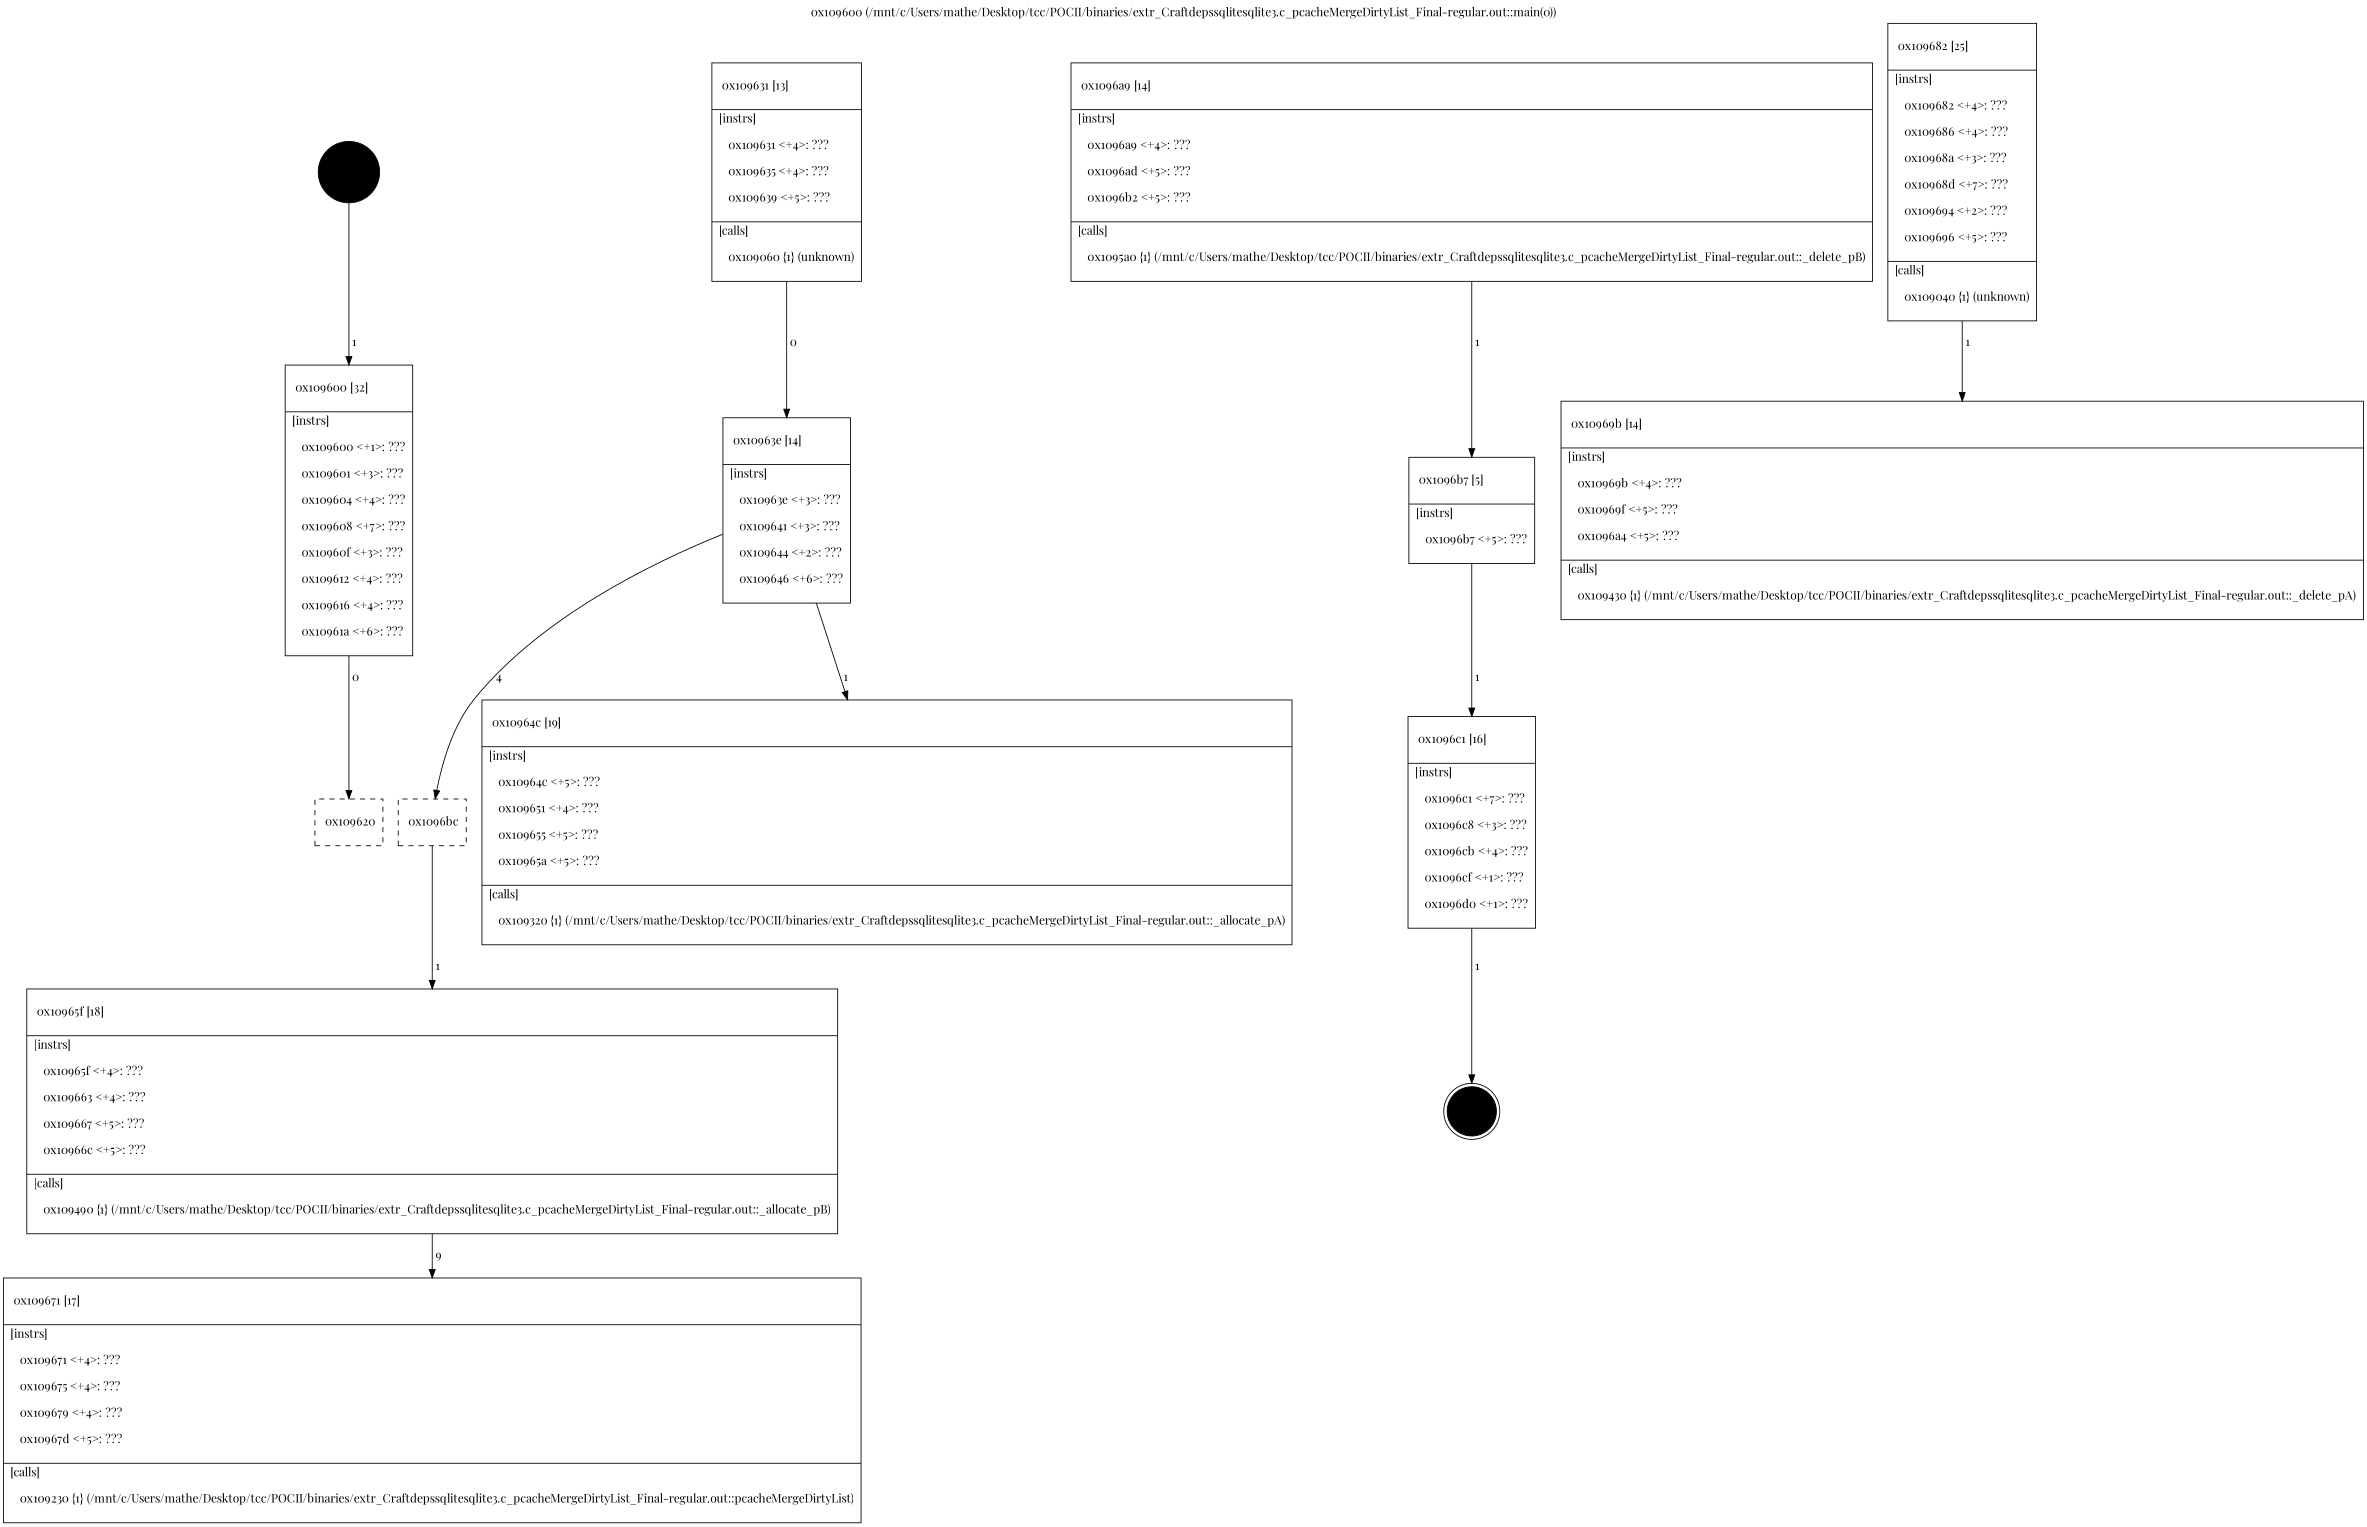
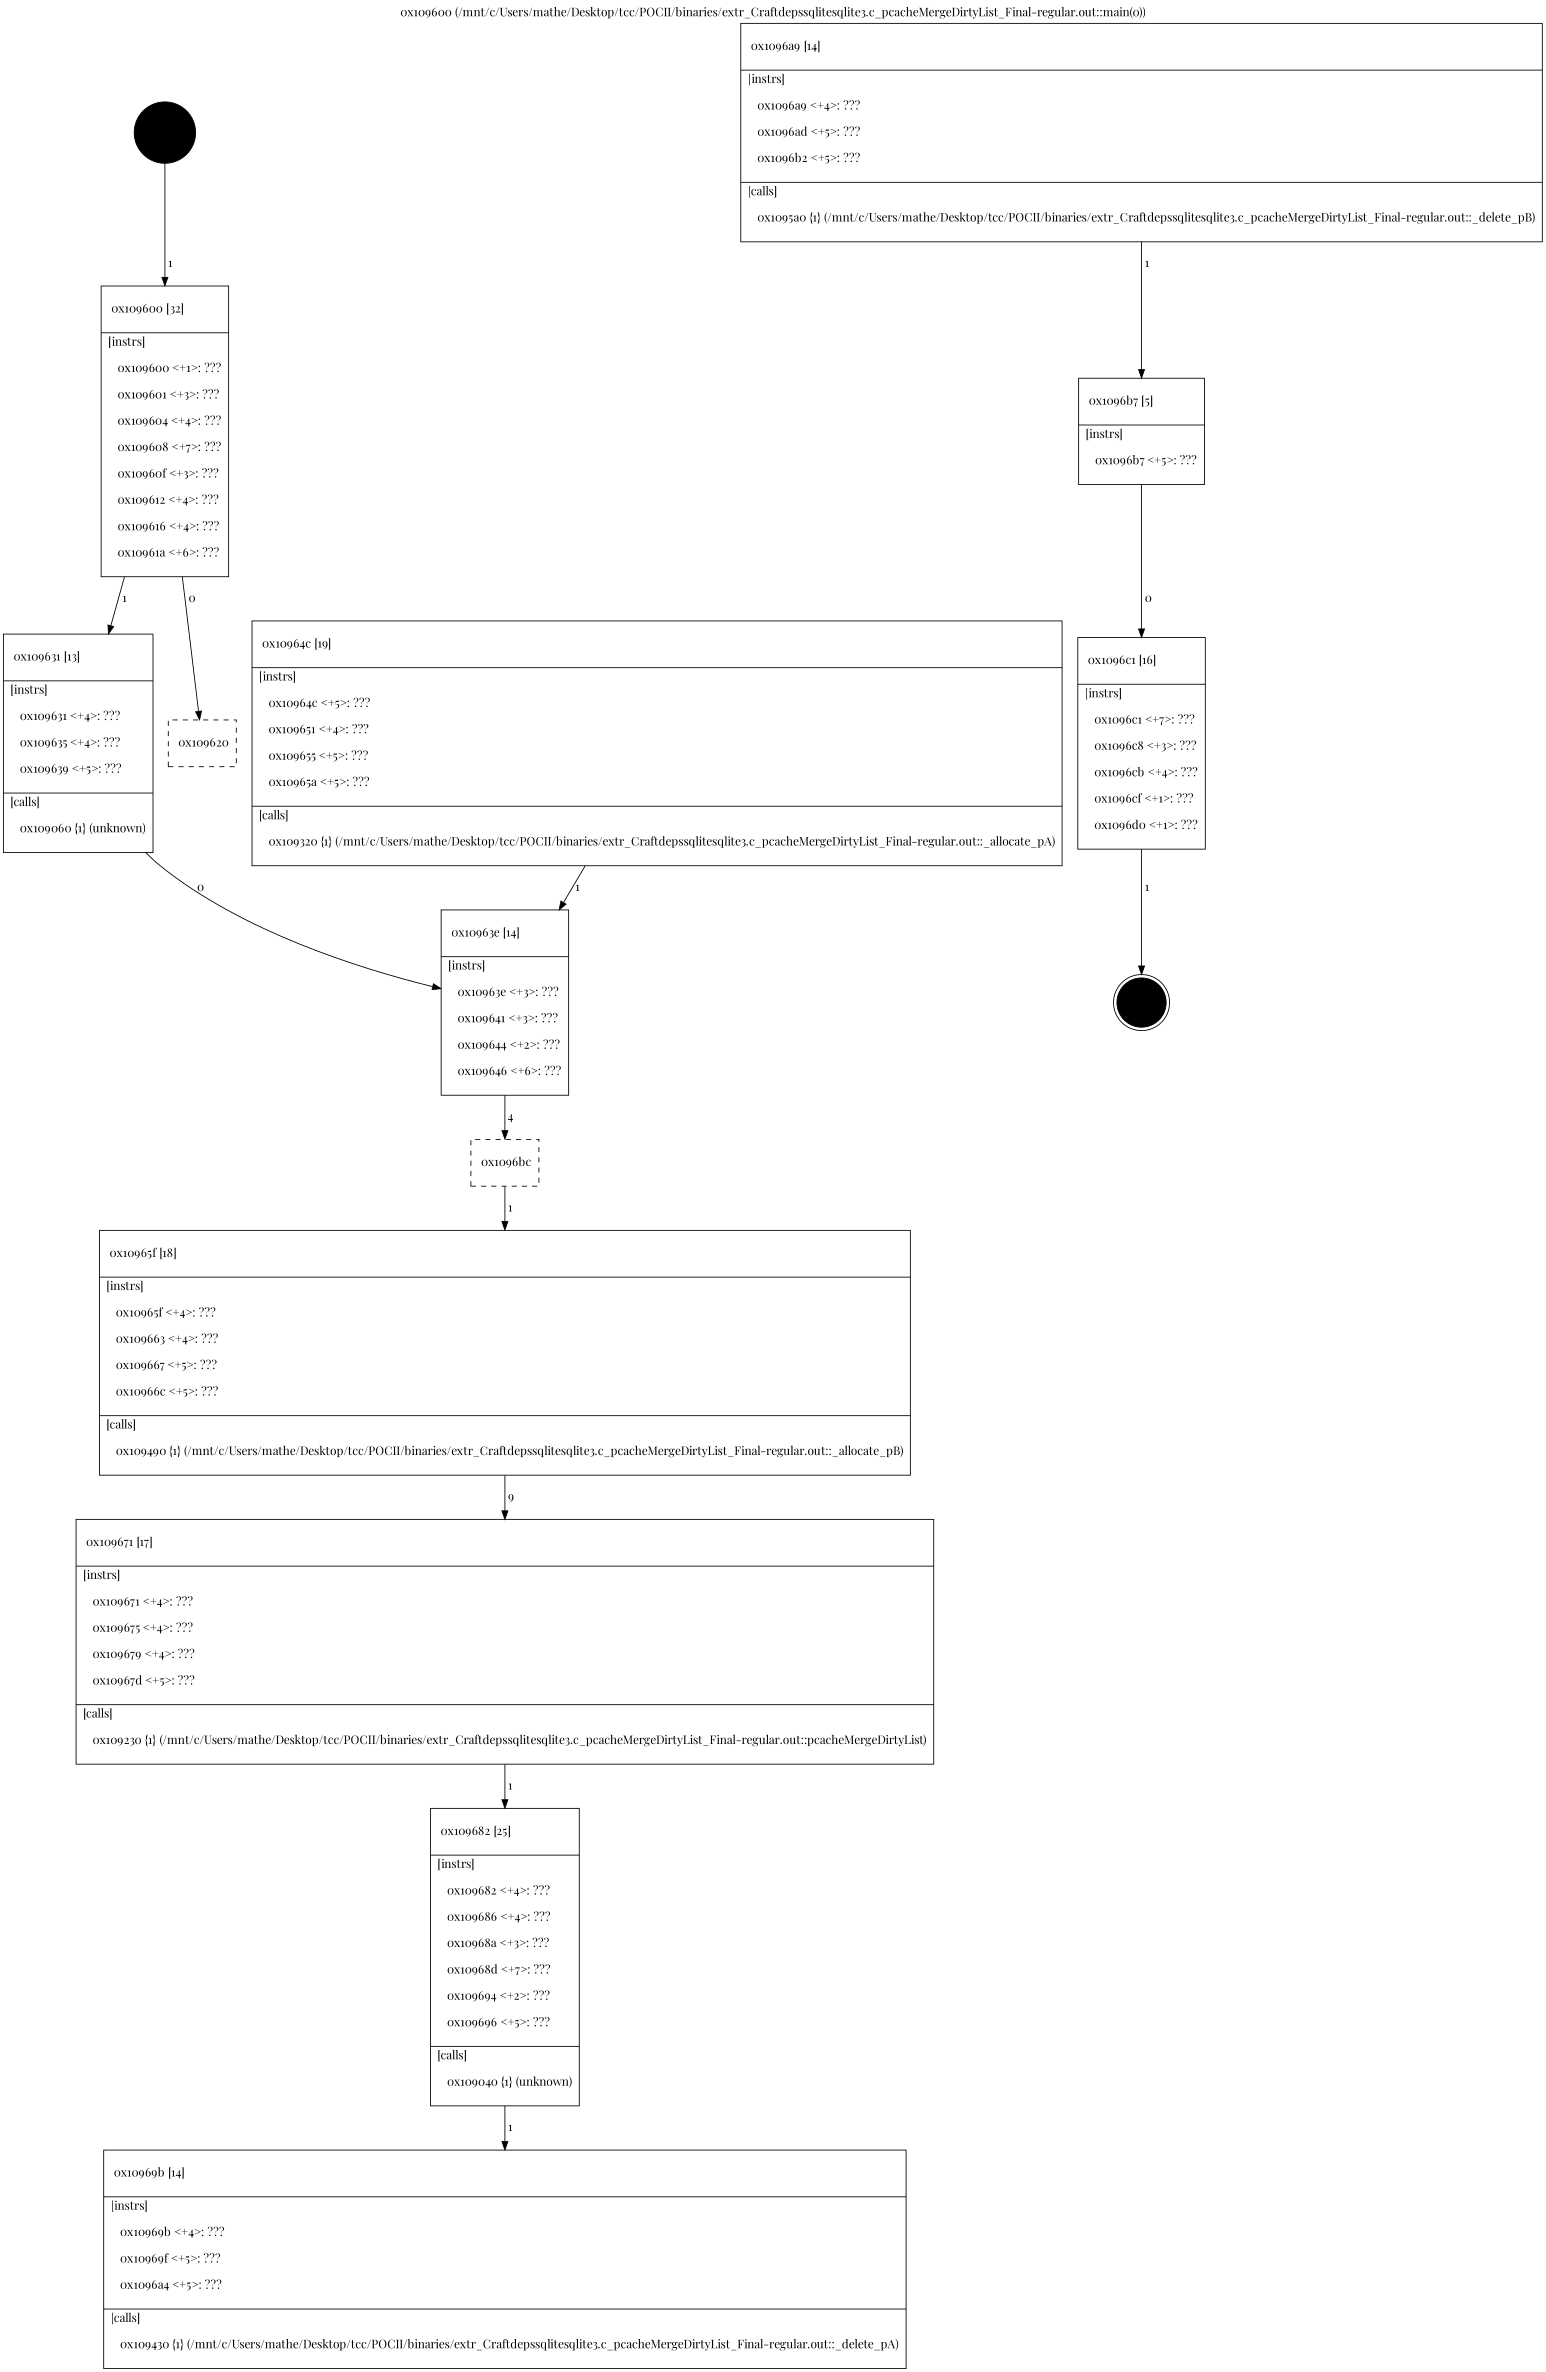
edge "0x109600 [32]" -> "0x109631 [13]": added, label "1"
edge "0x10963e [14]" -> "0x10964c [19]": reversed
edge "0x1096b7 [5]" -> "0x1096c1 [16]": label " 1" -> " 0"
edge "0x109671 [17]" -> "0x109682 [25]": added, label "1"
